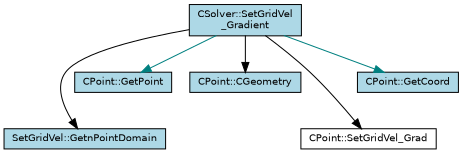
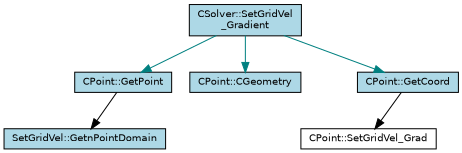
edge "CSolver::SetGridVel _Gradient" -> "CPoint::CGeometry": color black -> teal
edge "CSolver::SetGridVel _Gradient" -> "SetGridVel::GetnPointDomain": now "CPoint::GetPoint" -> "SetGridVel::GetnPointDomain"
edge "CSolver::SetGridVel _Gradient" -> "CPoint::SetGridVel_Grad": now "CPoint::GetCoord" -> "CPoint::SetGridVel_Grad"
